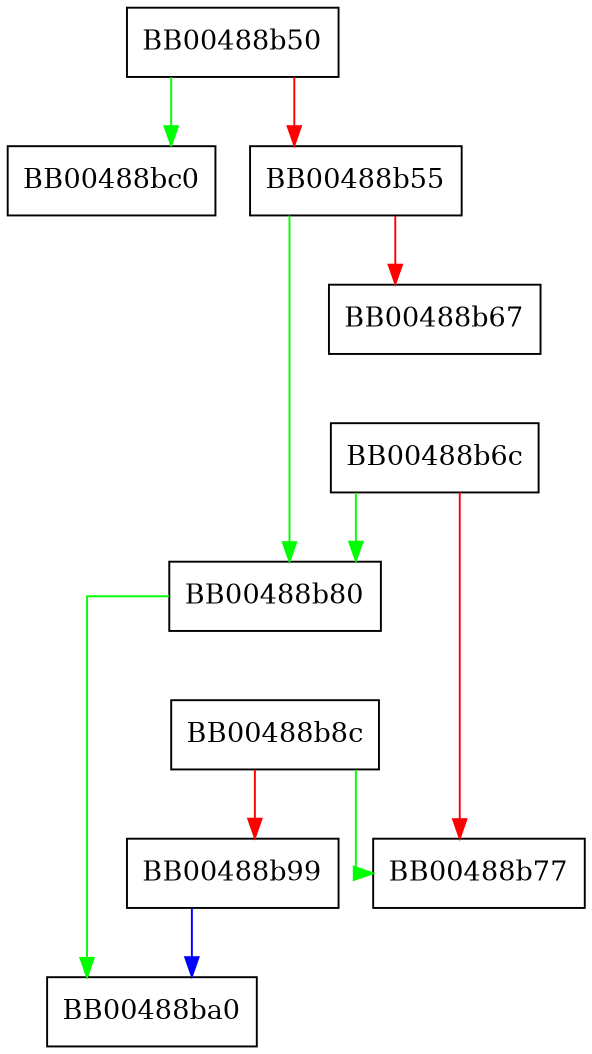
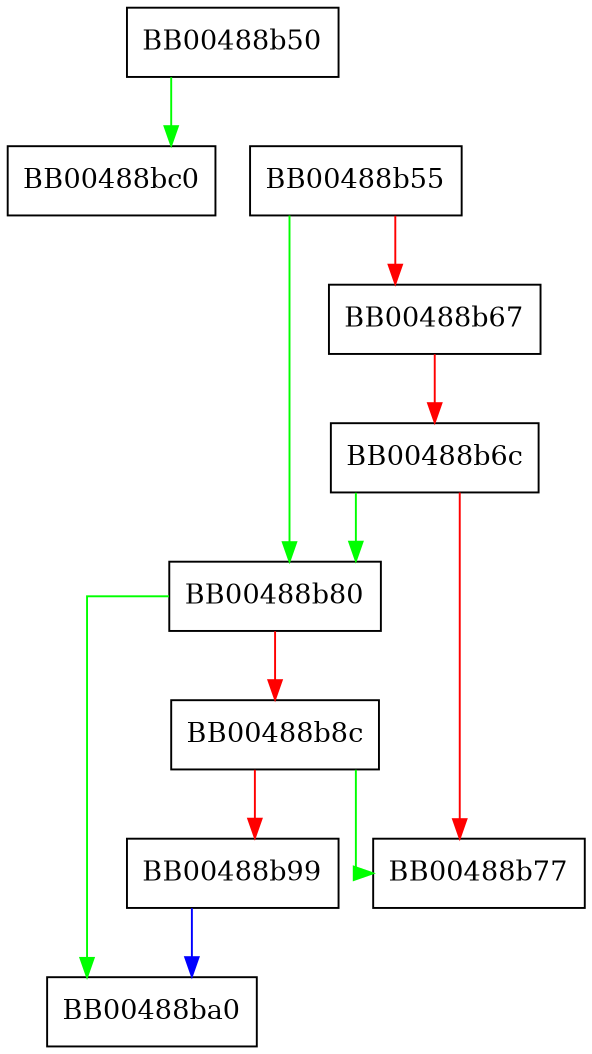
edge "BB00488b50" -> "BB00488b55": removed
edge "BB00488b67" -> "BB00488b6c": added
edge "BB00488b80" -> "BB00488b8c": added
